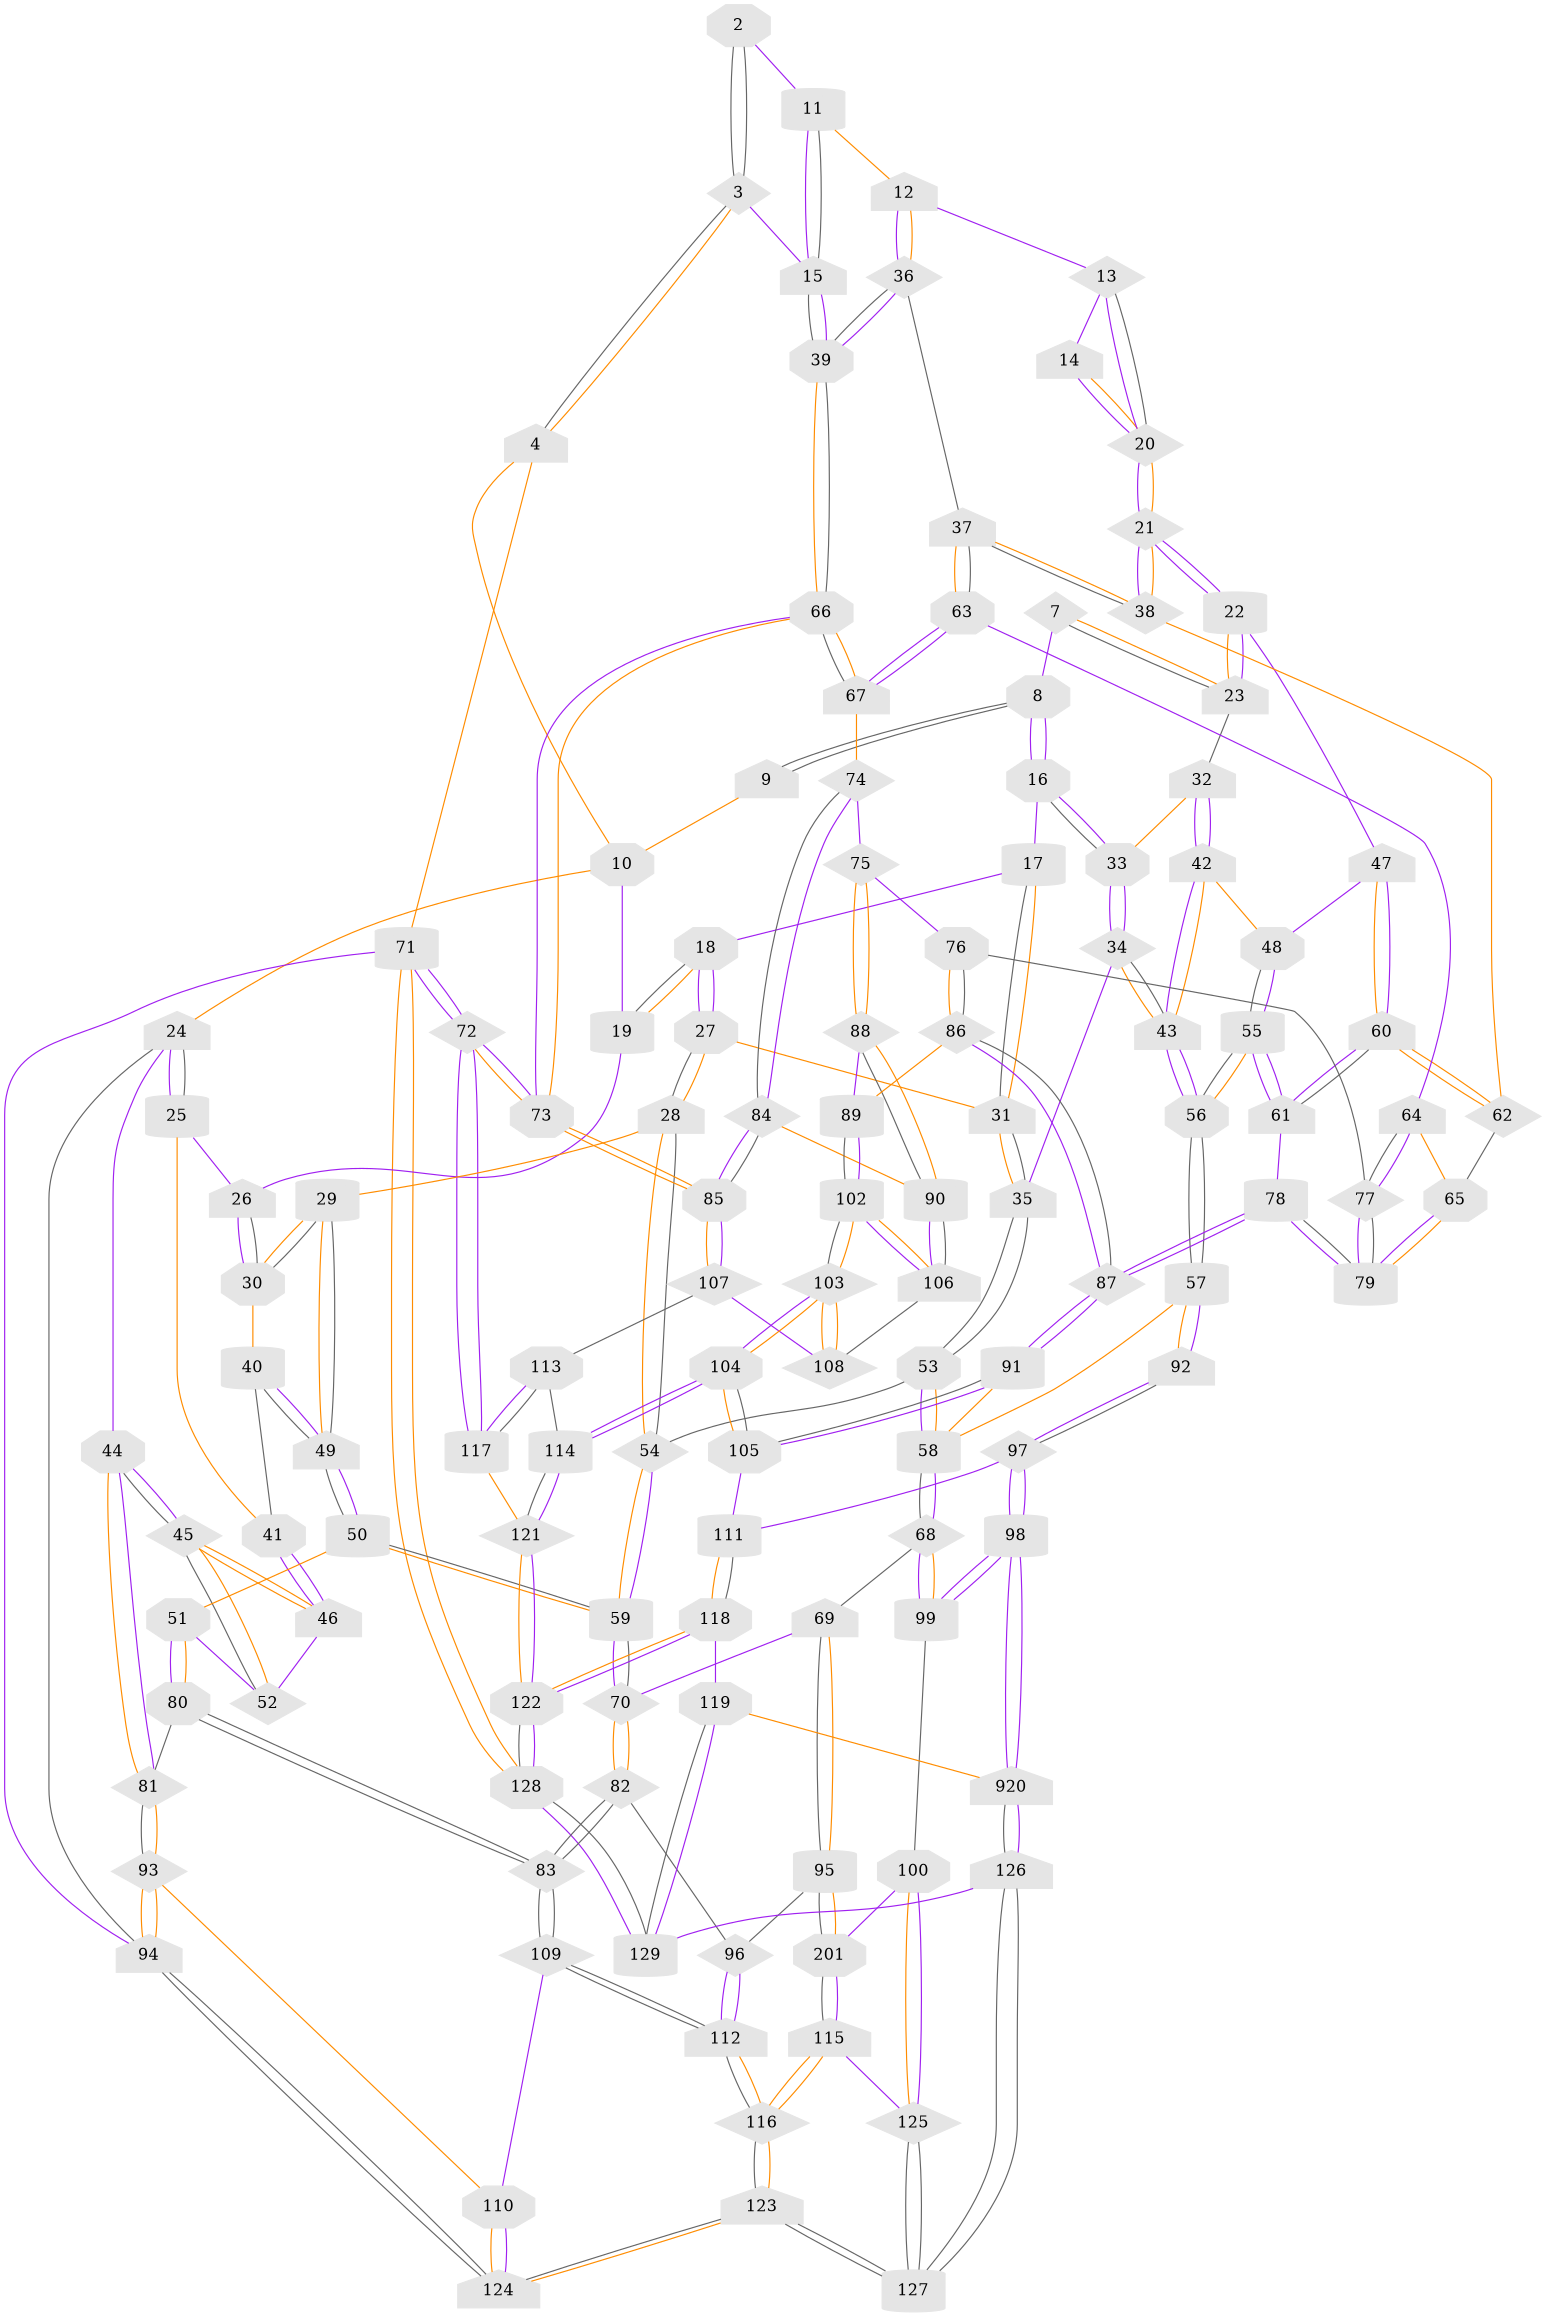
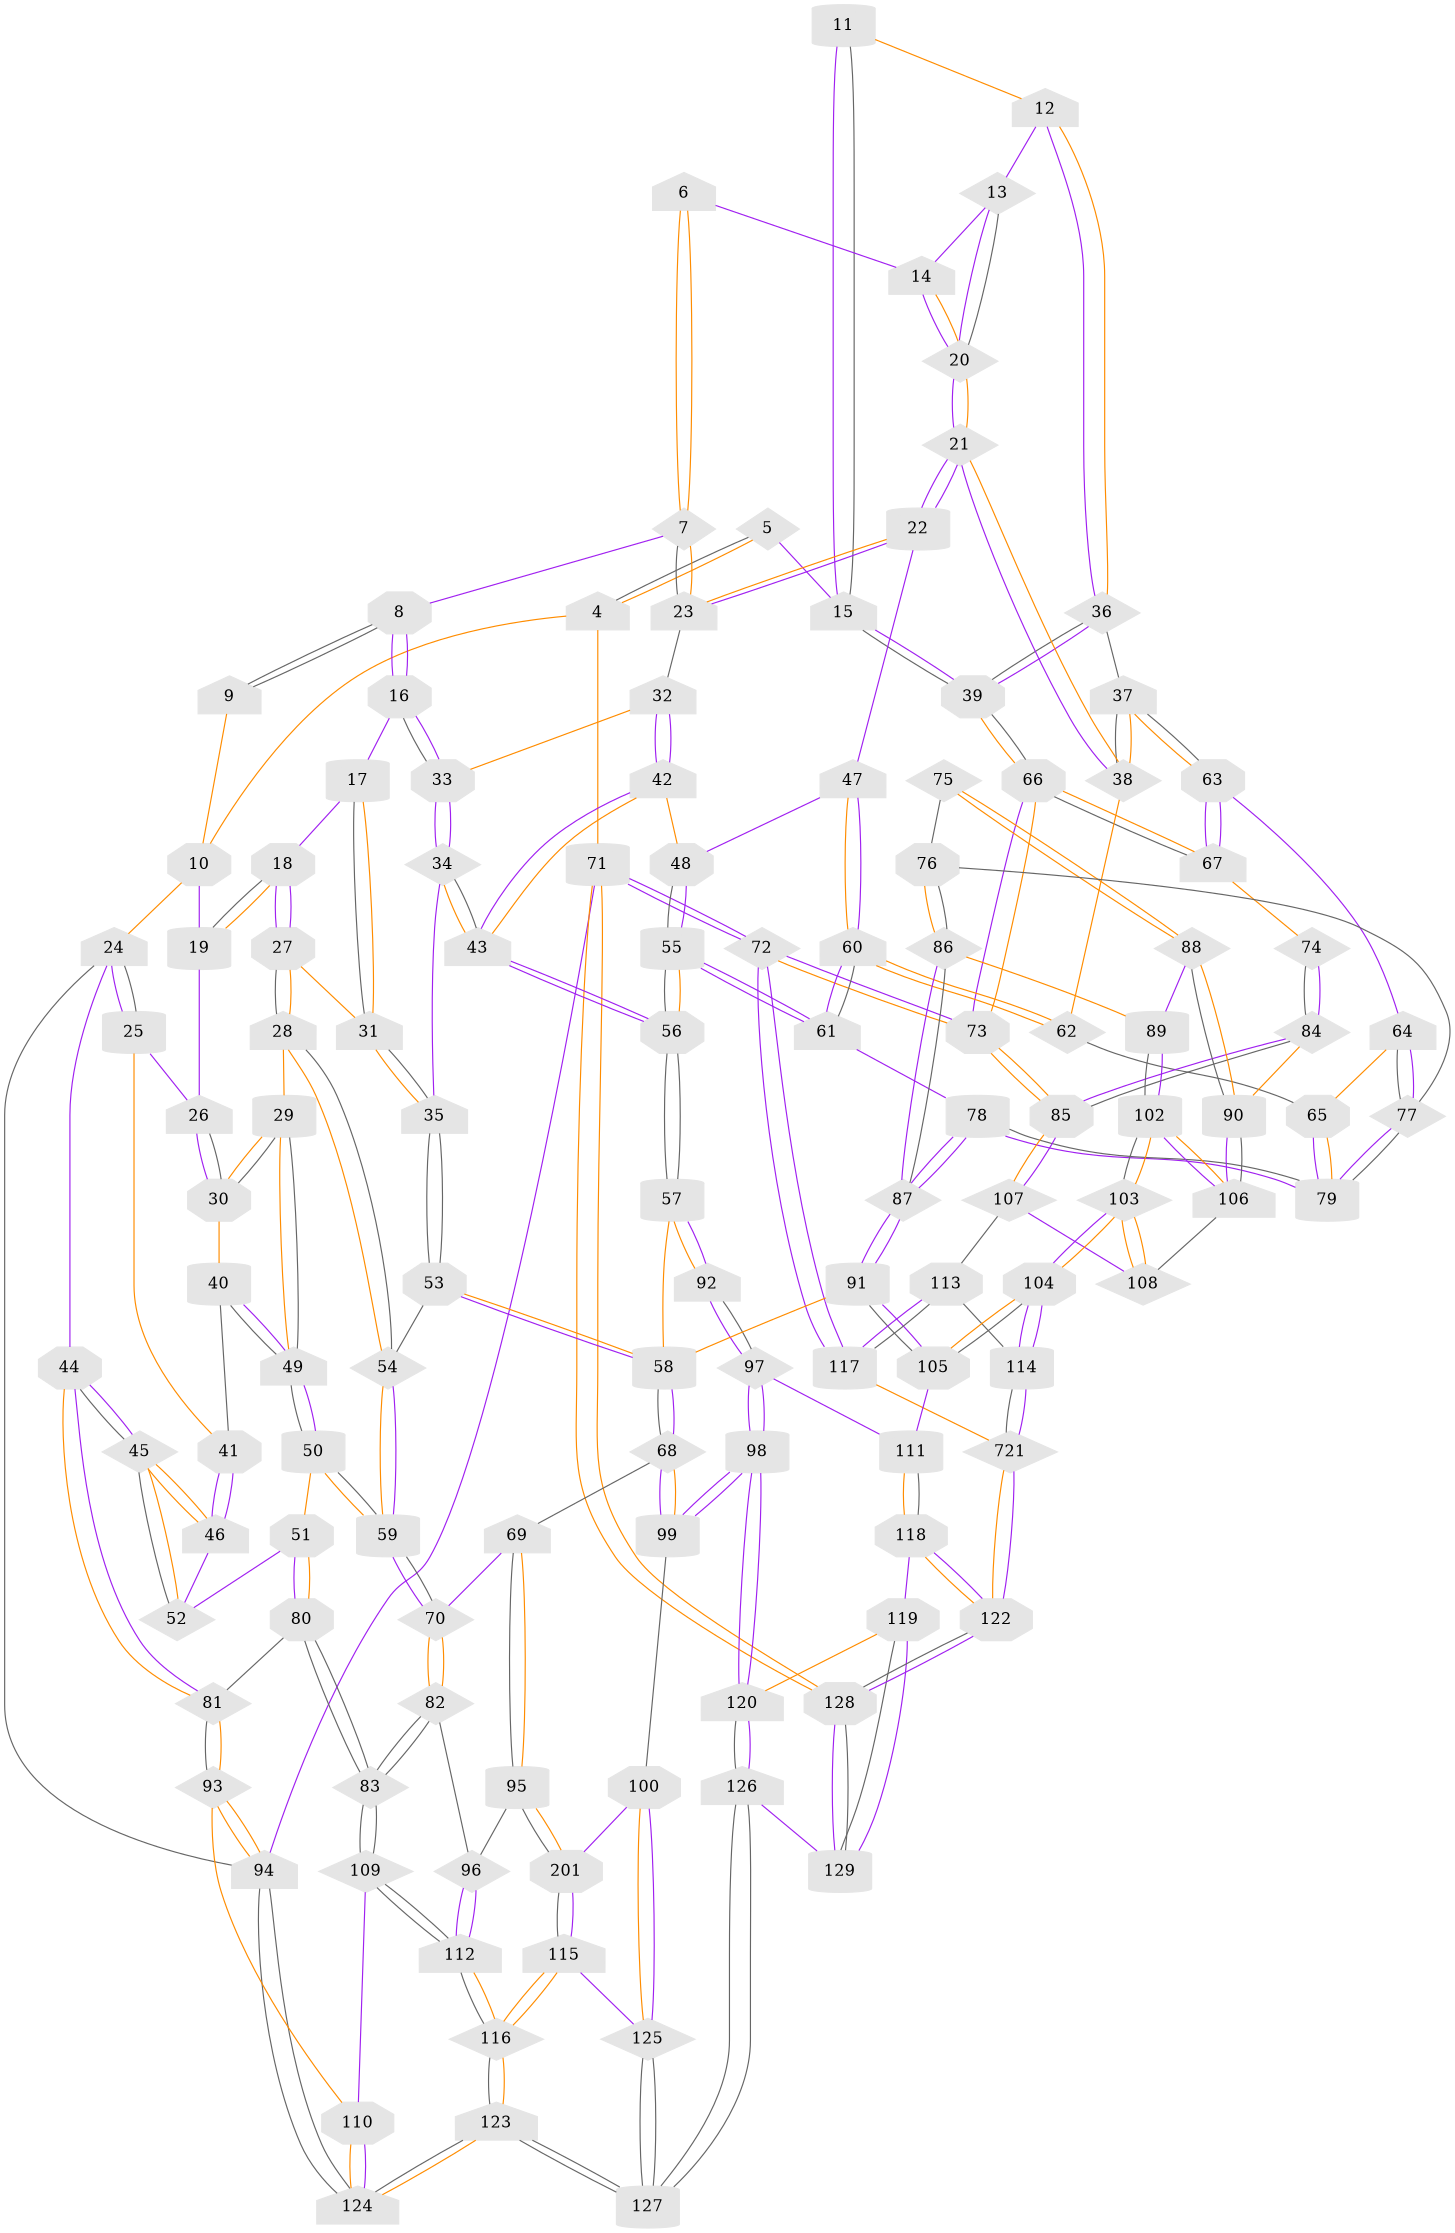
node "2": removed
node "6": added
node "3": label "3" -> "5"
edge "74" -- "75": removed
edge "75" -- "76": color purple -> gray40
node "121": label "121" -> "721"
node "920": label "920" -> "120"
